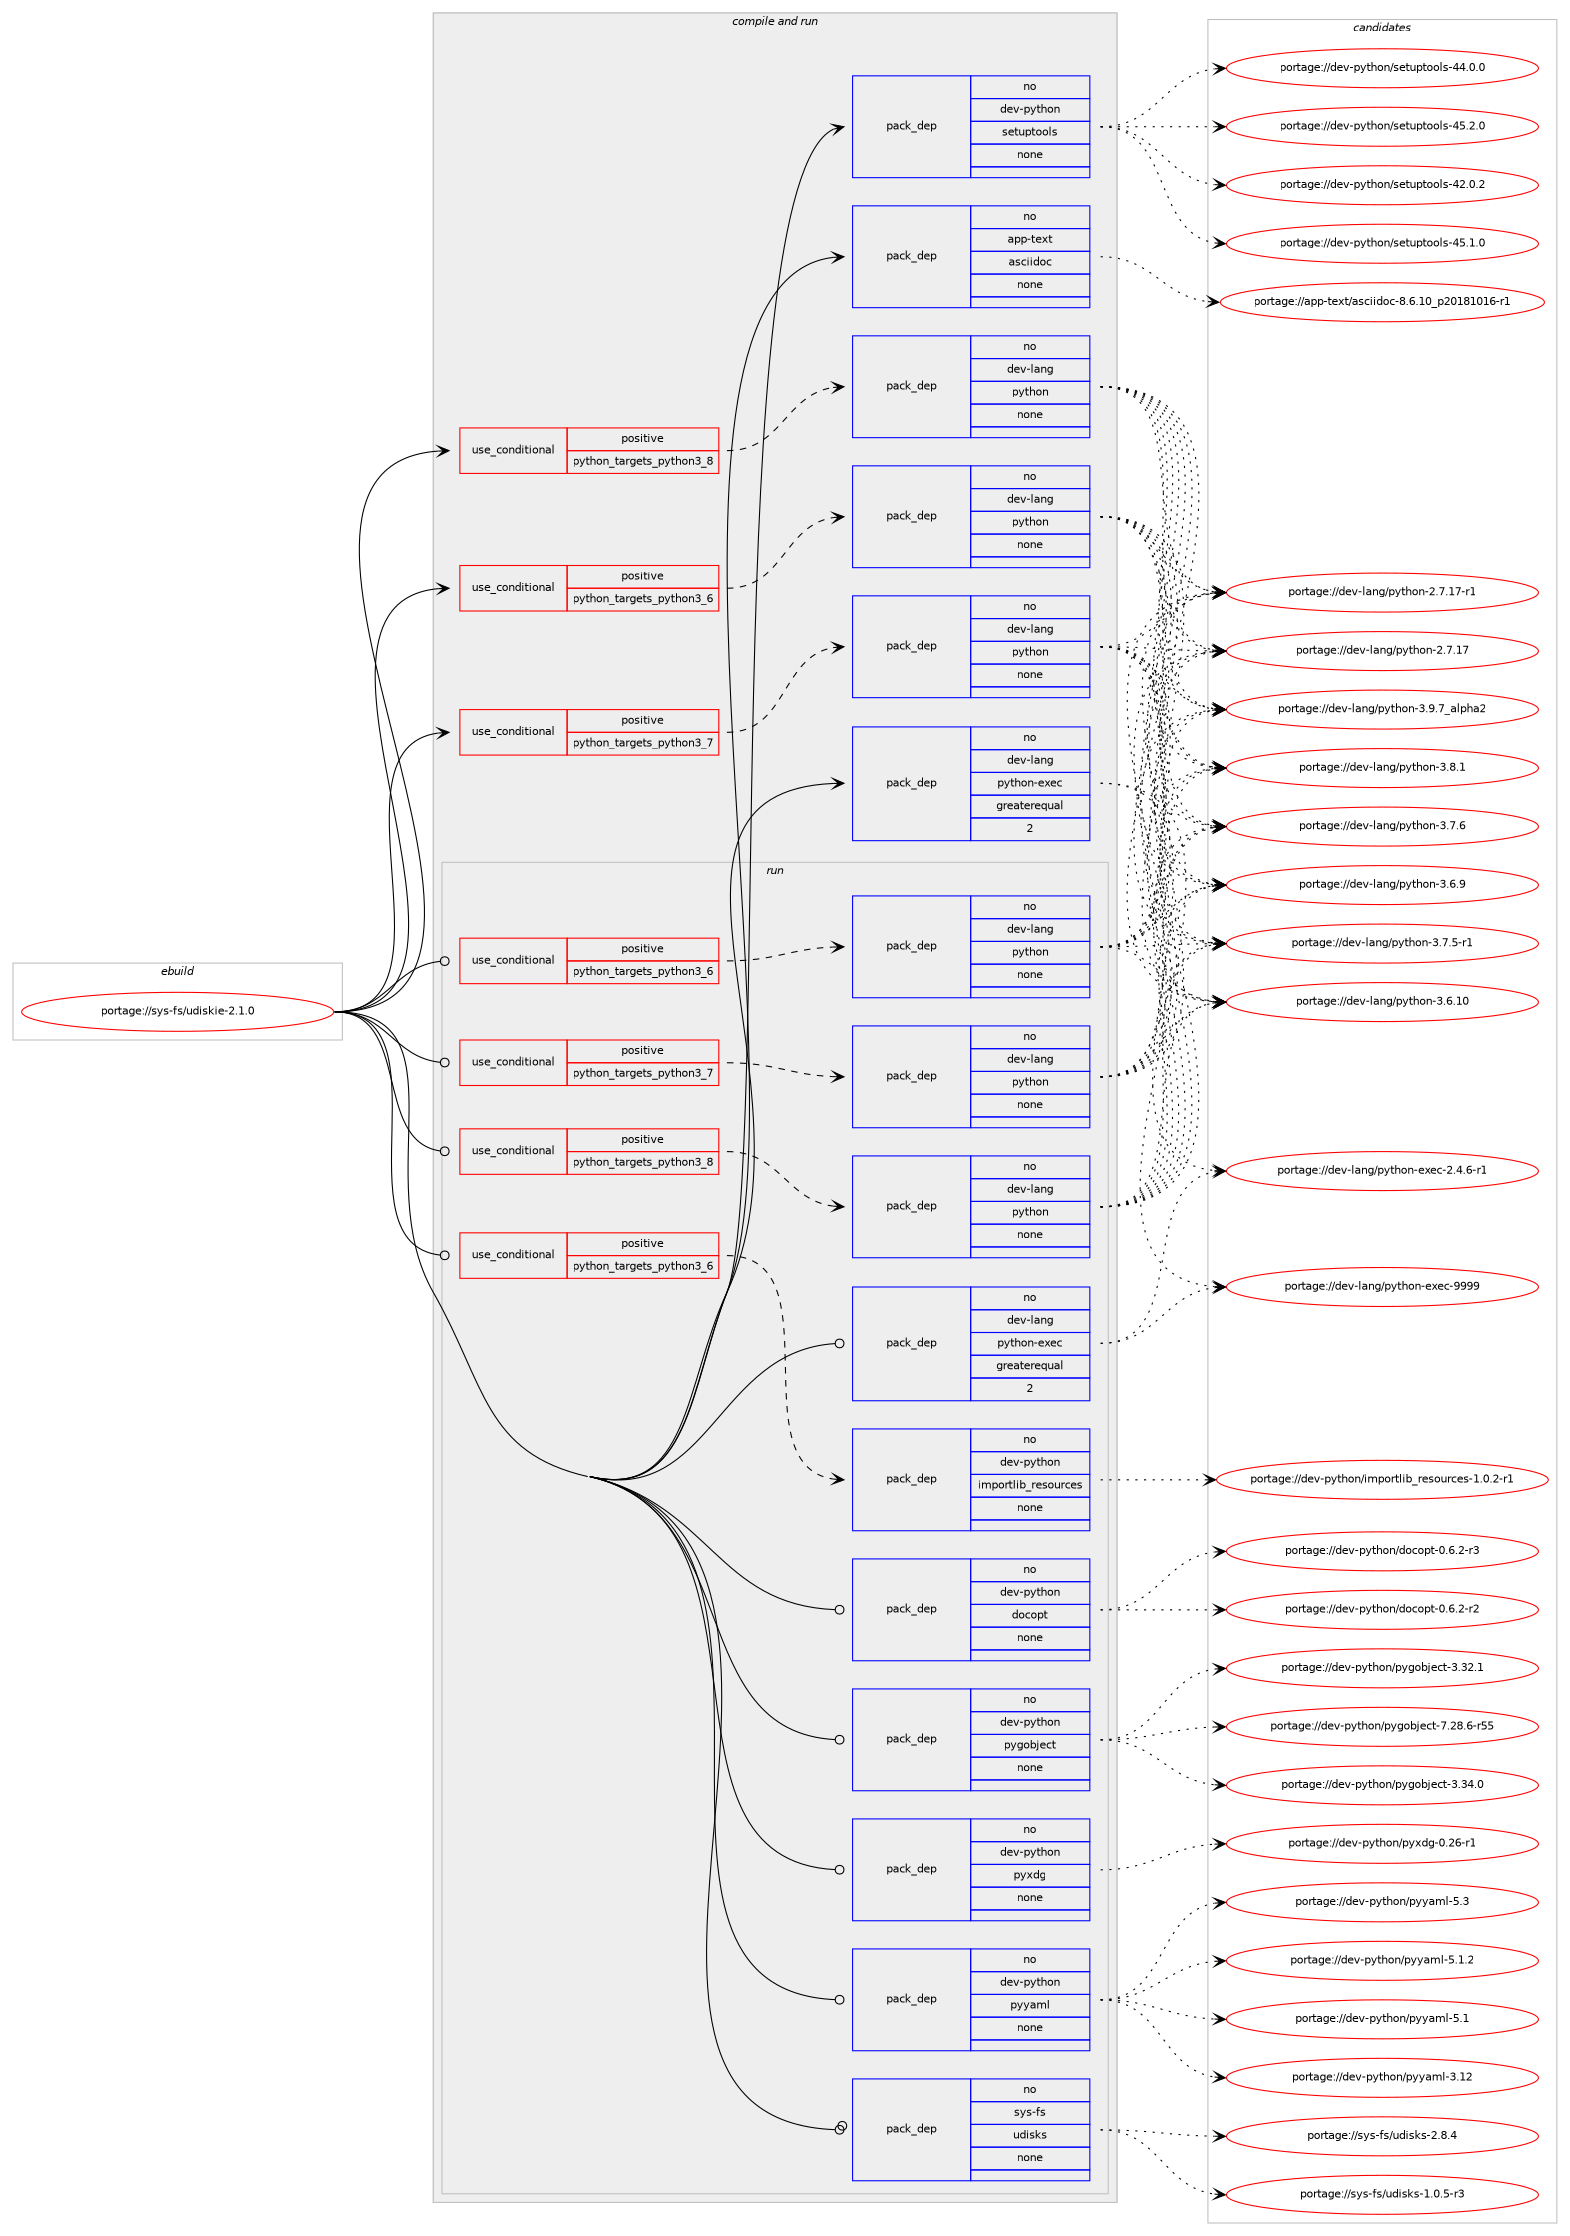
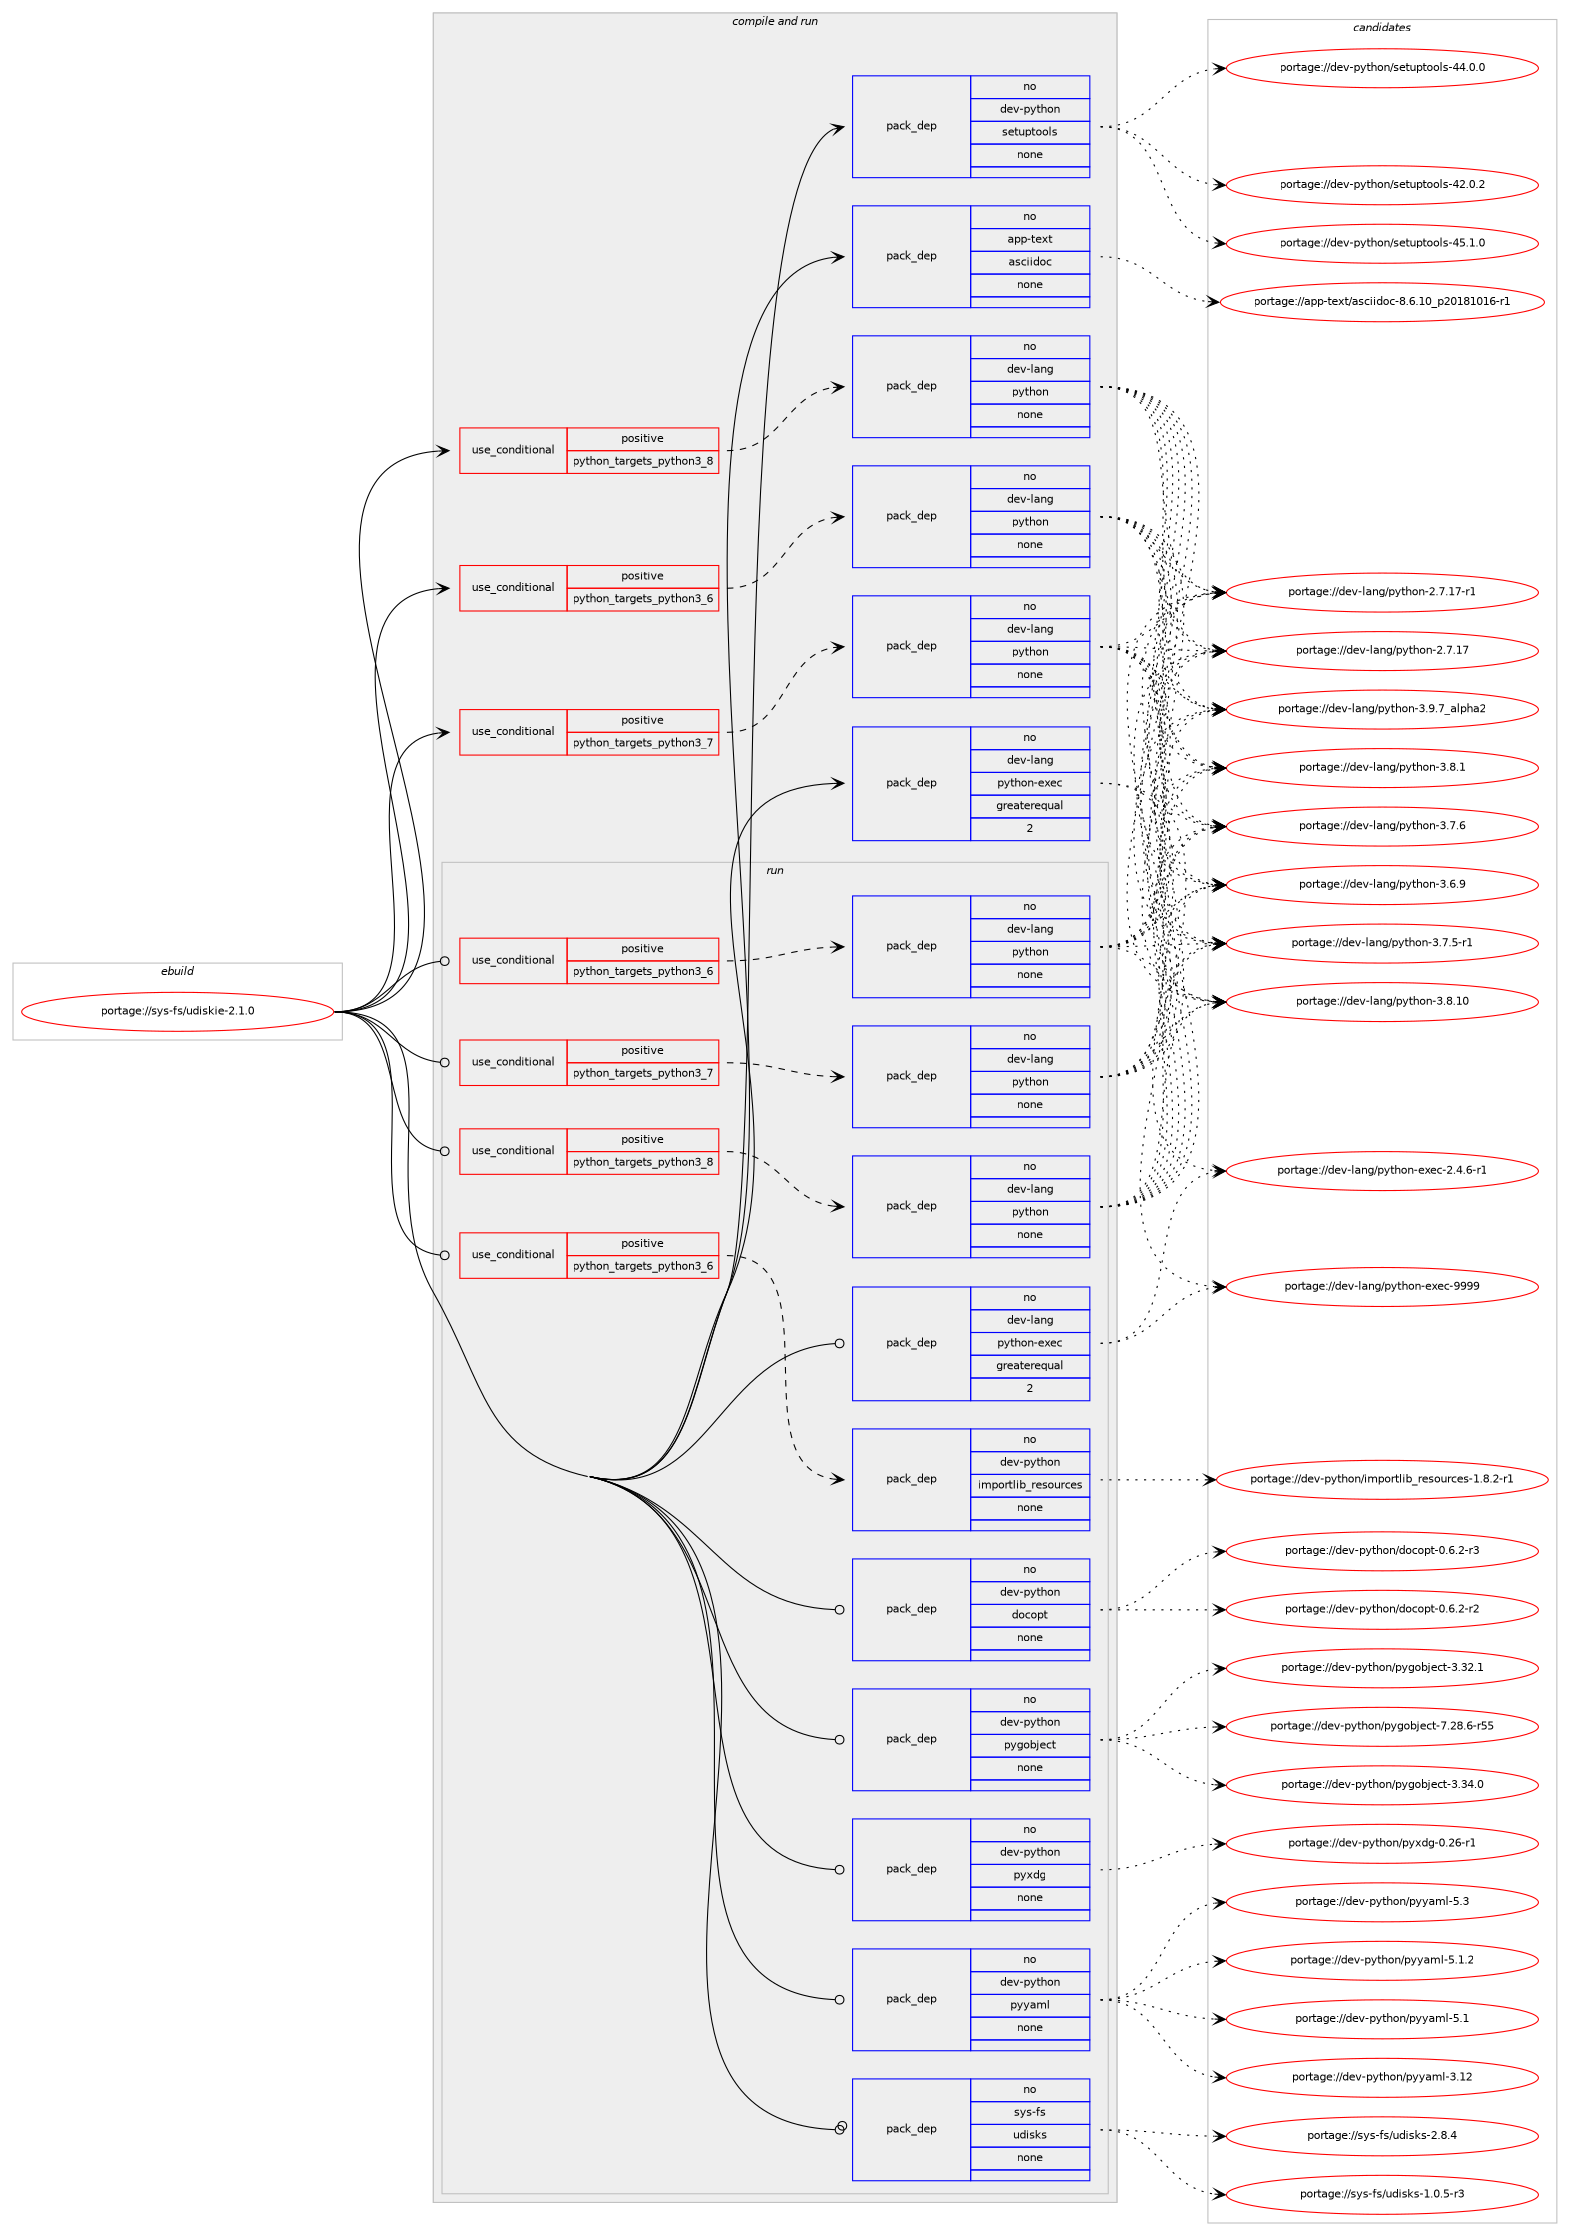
node "portage://dev-python/setuptools-45.2.0": removed
node "portage://dev-lang/python-3.6.10": label "portage://dev-lang/python-3.6.10" -> "portage://dev-lang/python-3.8.10"
node "portage://dev-python/importlib_resources-1.0.2-r1": label "portage://dev-python/importlib_resources-1.0.2-r1" -> "portage://dev-python/importlib_resources-1.8.2-r1"
